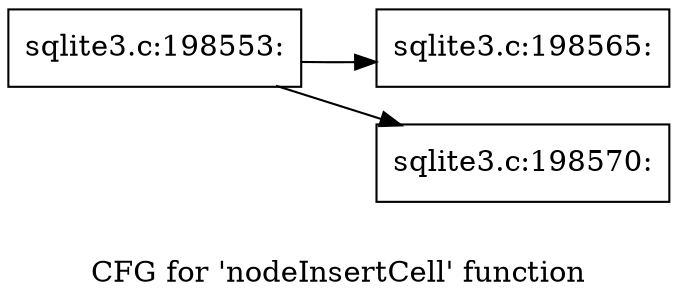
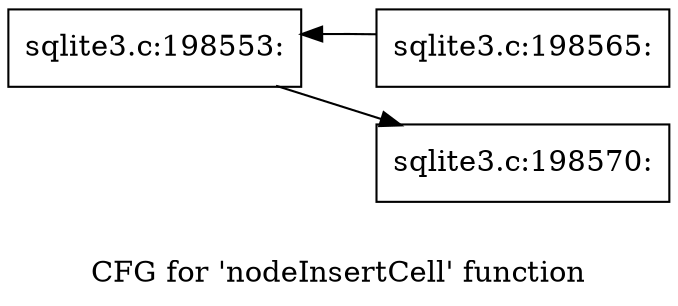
edge "sqlite3.c:198553:" -> "sqlite3.c:198565:": reversed
